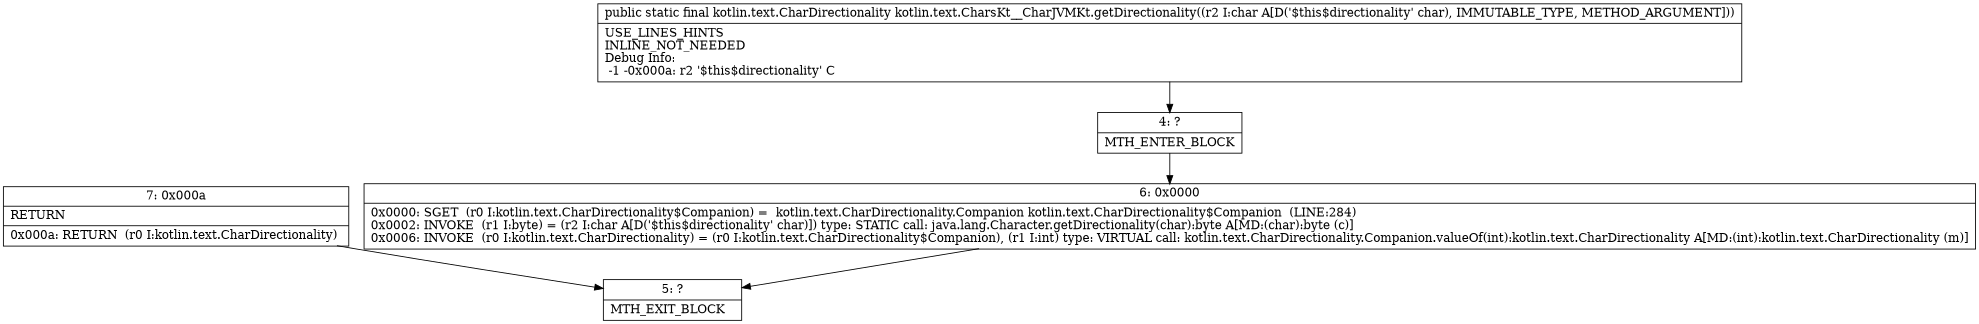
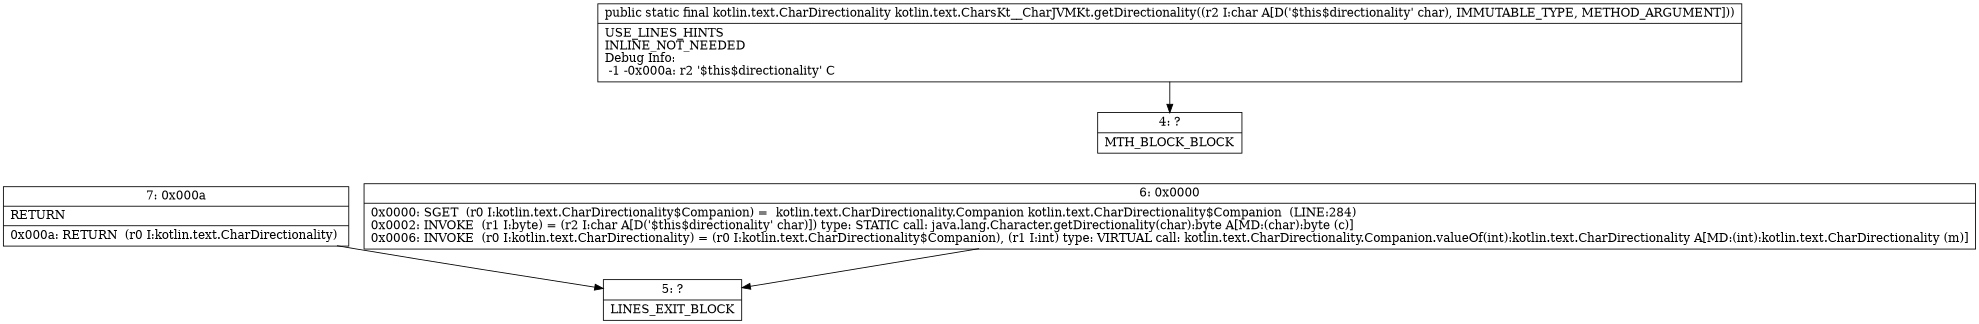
node "4: ?": text "MTH_ENTER_BLOCK" -> "MTH_BLOCK_BLOCK"
edge "4: ?" -> "6: 0x0000": removed
node "5: ?": text "MTH_EXIT_BLOCK" -> "LINES_EXIT_BLOCK"
